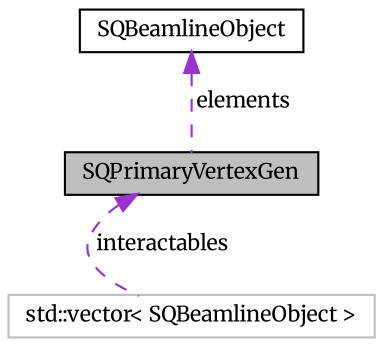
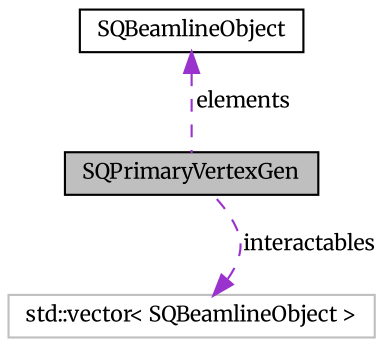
edge "std::vector< SQBeamlineObject >" -> "SQPrimaryVertexGen": reversed
